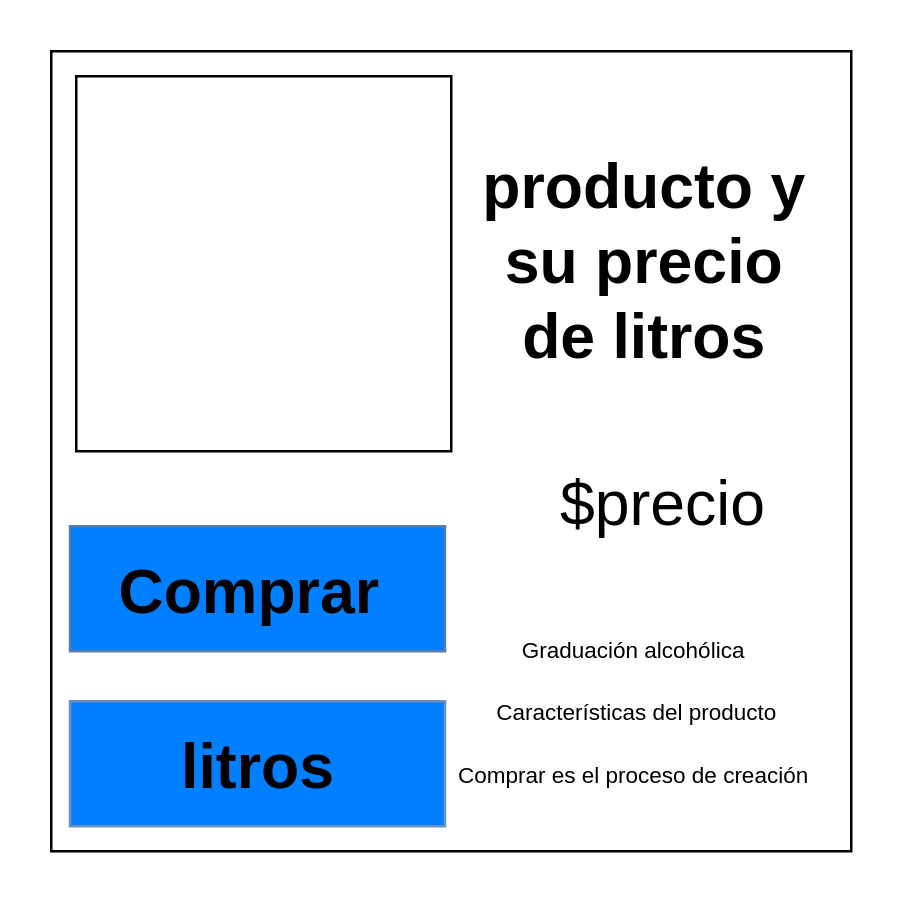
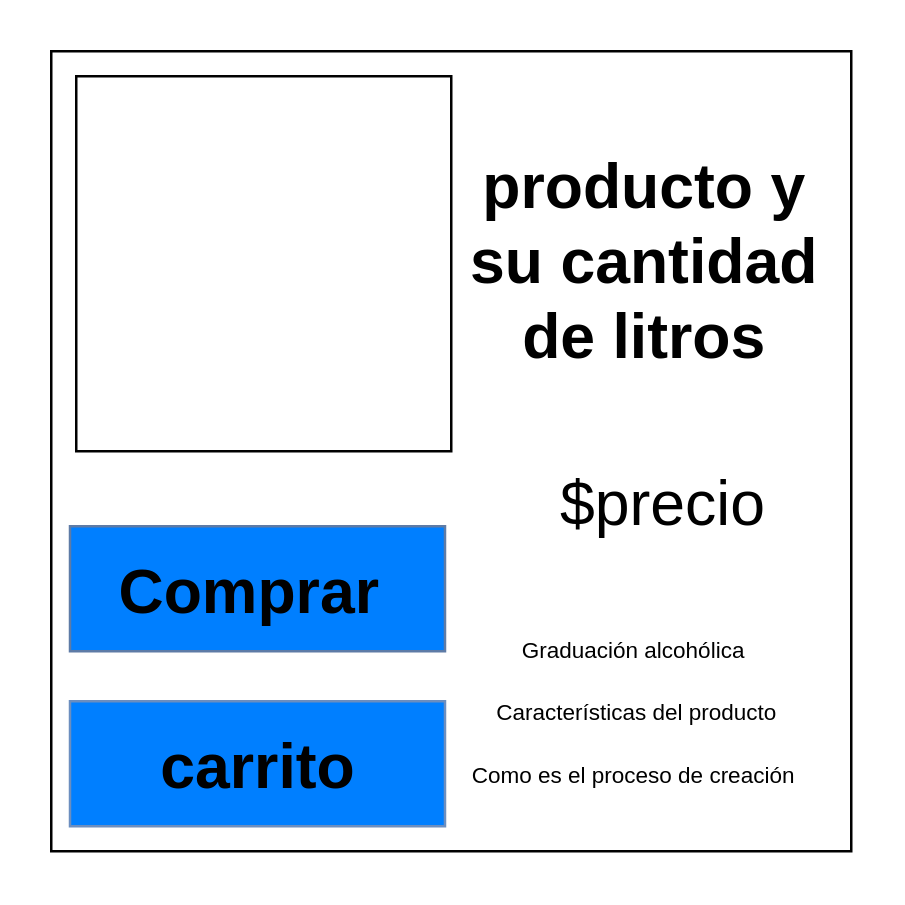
node "producto y su precio de litros": label "producto y su precio de litros" -> "producto y su cantidad de litros"
node "Graduación alcohólica Características del producto Comprar es el proceso de creación": label "Graduación alcohólica Características del producto Comprar es el proceso de creación" -> "Graduación alcohólica Características del producto Como es el proceso de creación"
node "litros": label "litros" -> "carrito"
